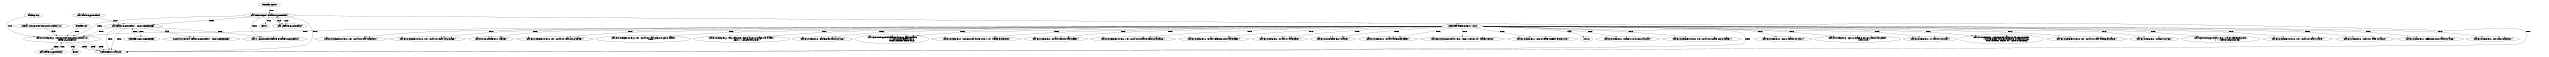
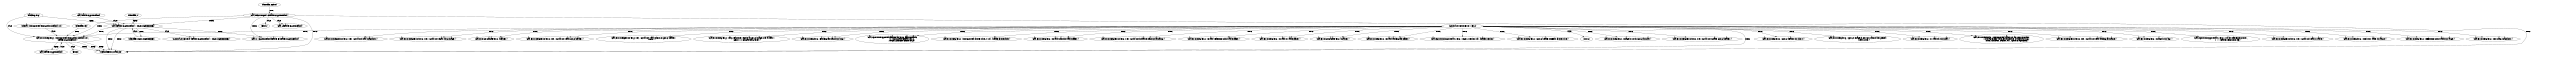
node "(Identifier,s)": added
edge "(Backing,errp)" -> "(Call,header.crypt_method > QCOW_CRYPT_AES)": added, label "CFG:"
edge "(Call,&header.crypt_method)" -> "(Call,be32_to_cpus(&header.crypt_method))": removed, label "AST:"
node "(MethodParameterIn,Error **errp)": label "(MethodParameterIn,Error **errp)" -> "(ControlStructure,Error **errp)"
edge "(Identifier,QCOW_CRYPT_AES)" -> "(Call,header.crypt_method > QCOW_CRYPT_AES)": label "CFG: " -> "AST: "
